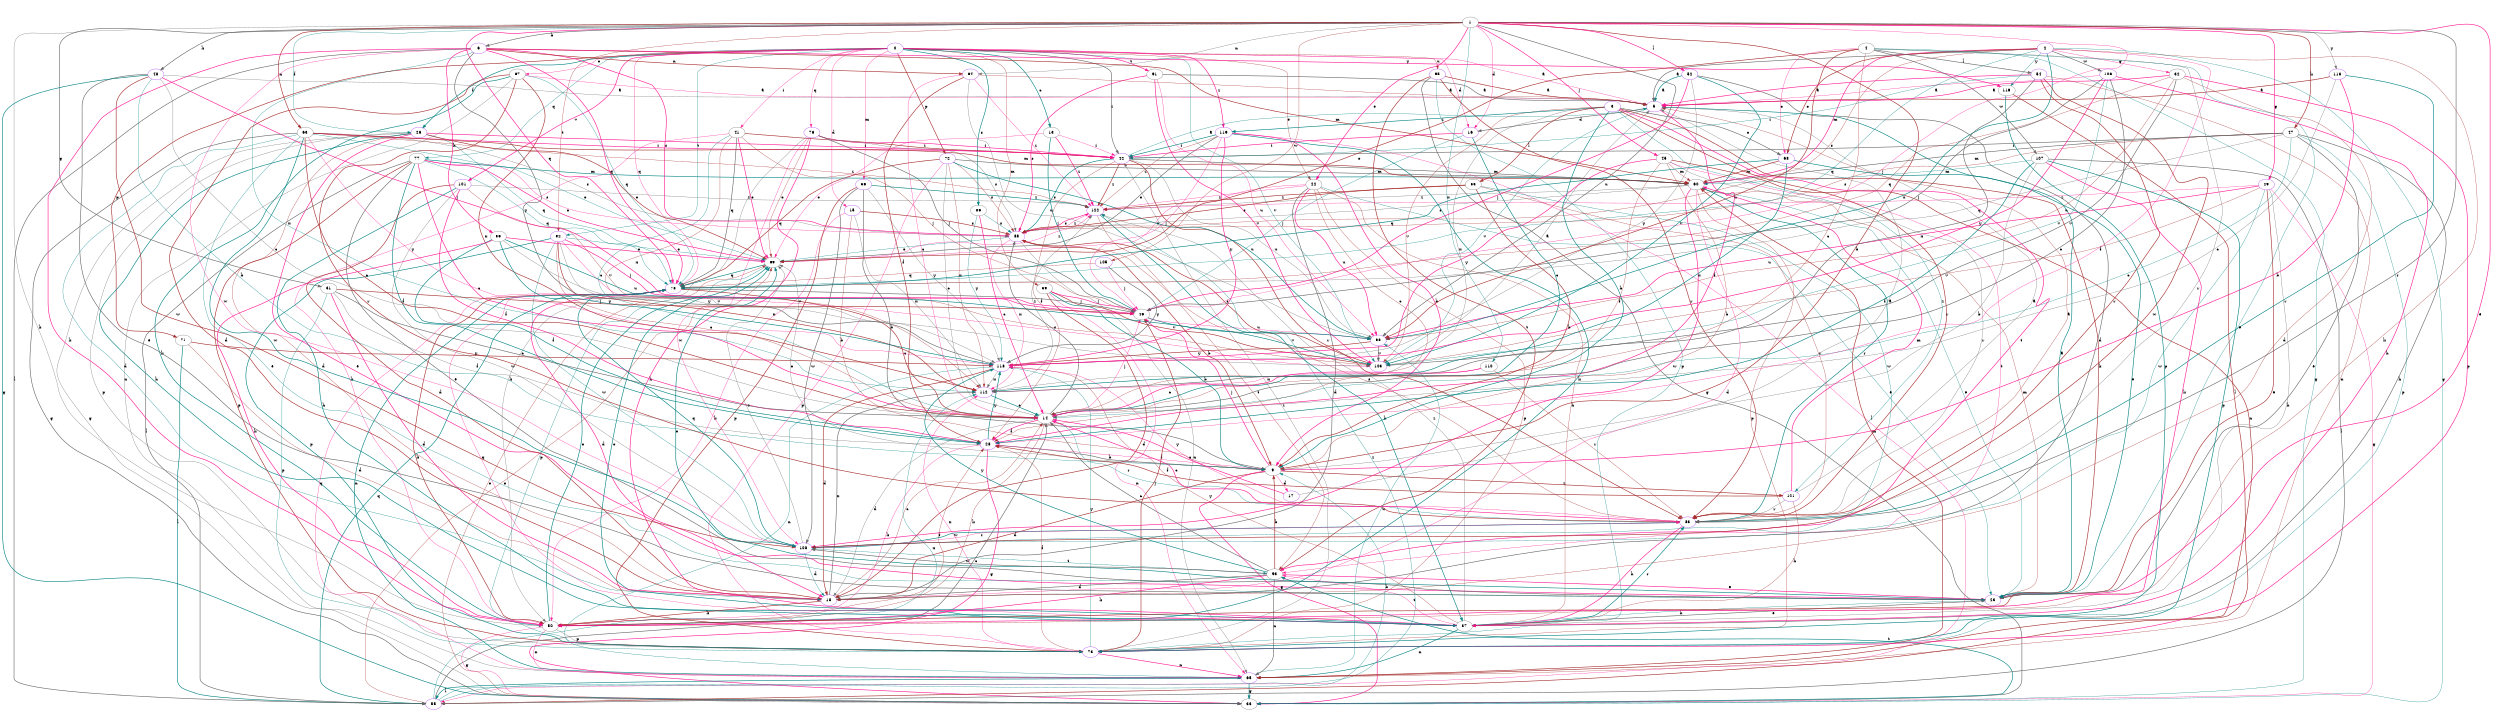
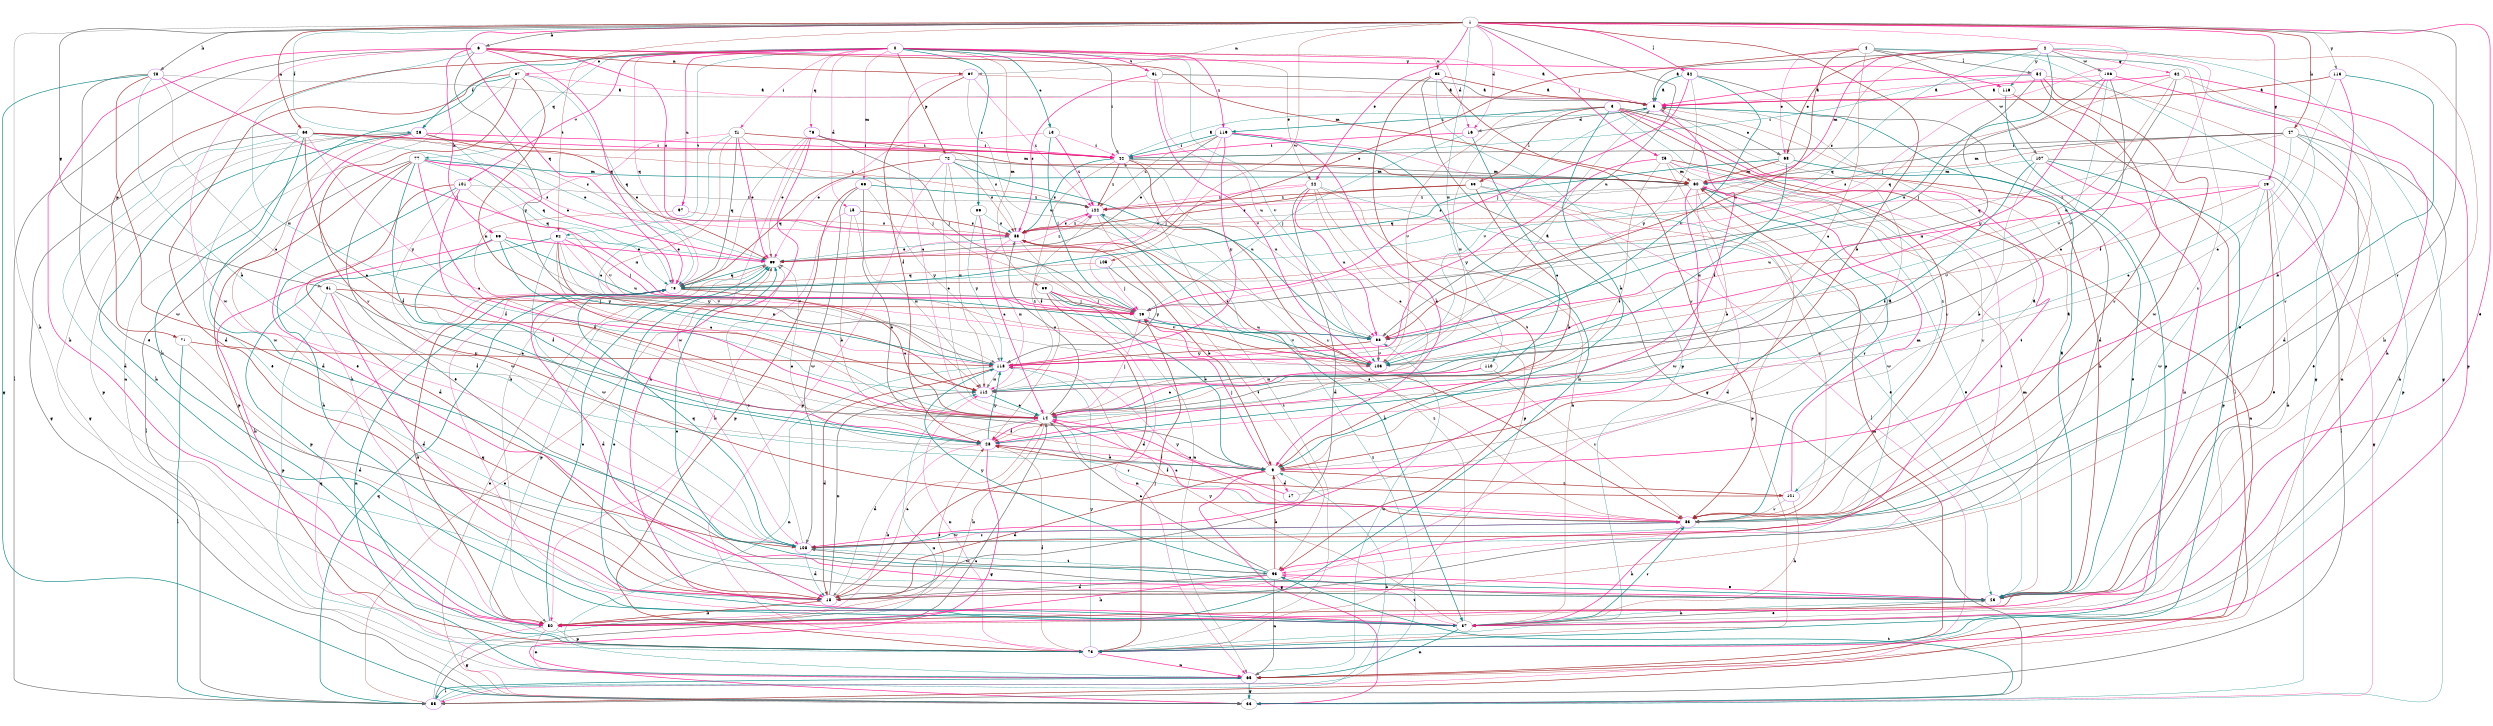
node "68": color purple -> gray40
node "97": added
